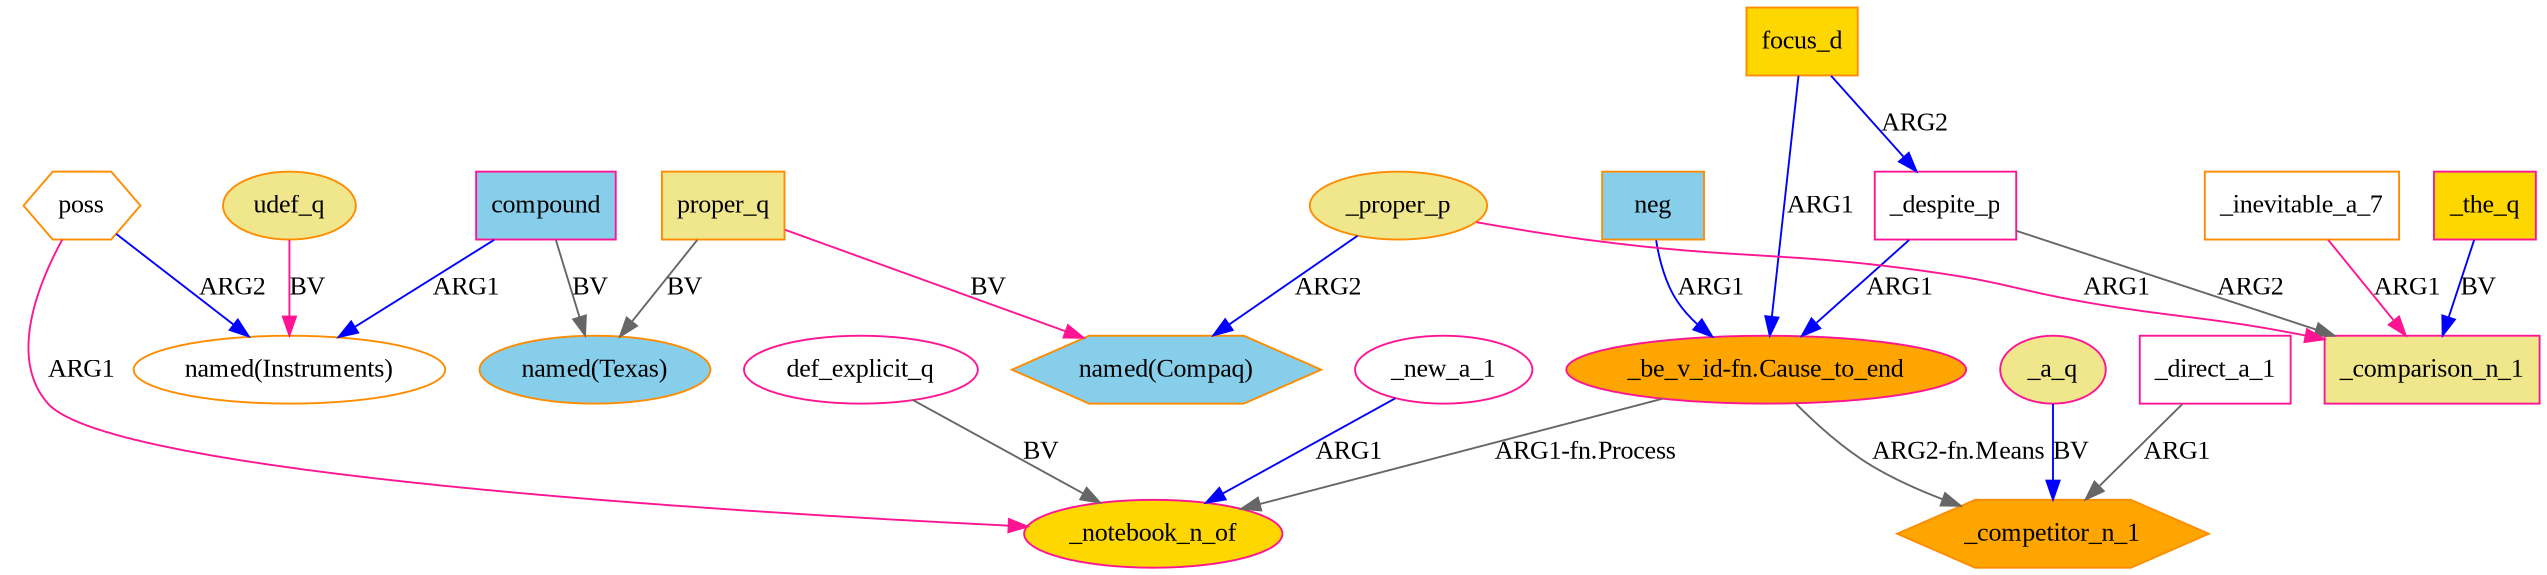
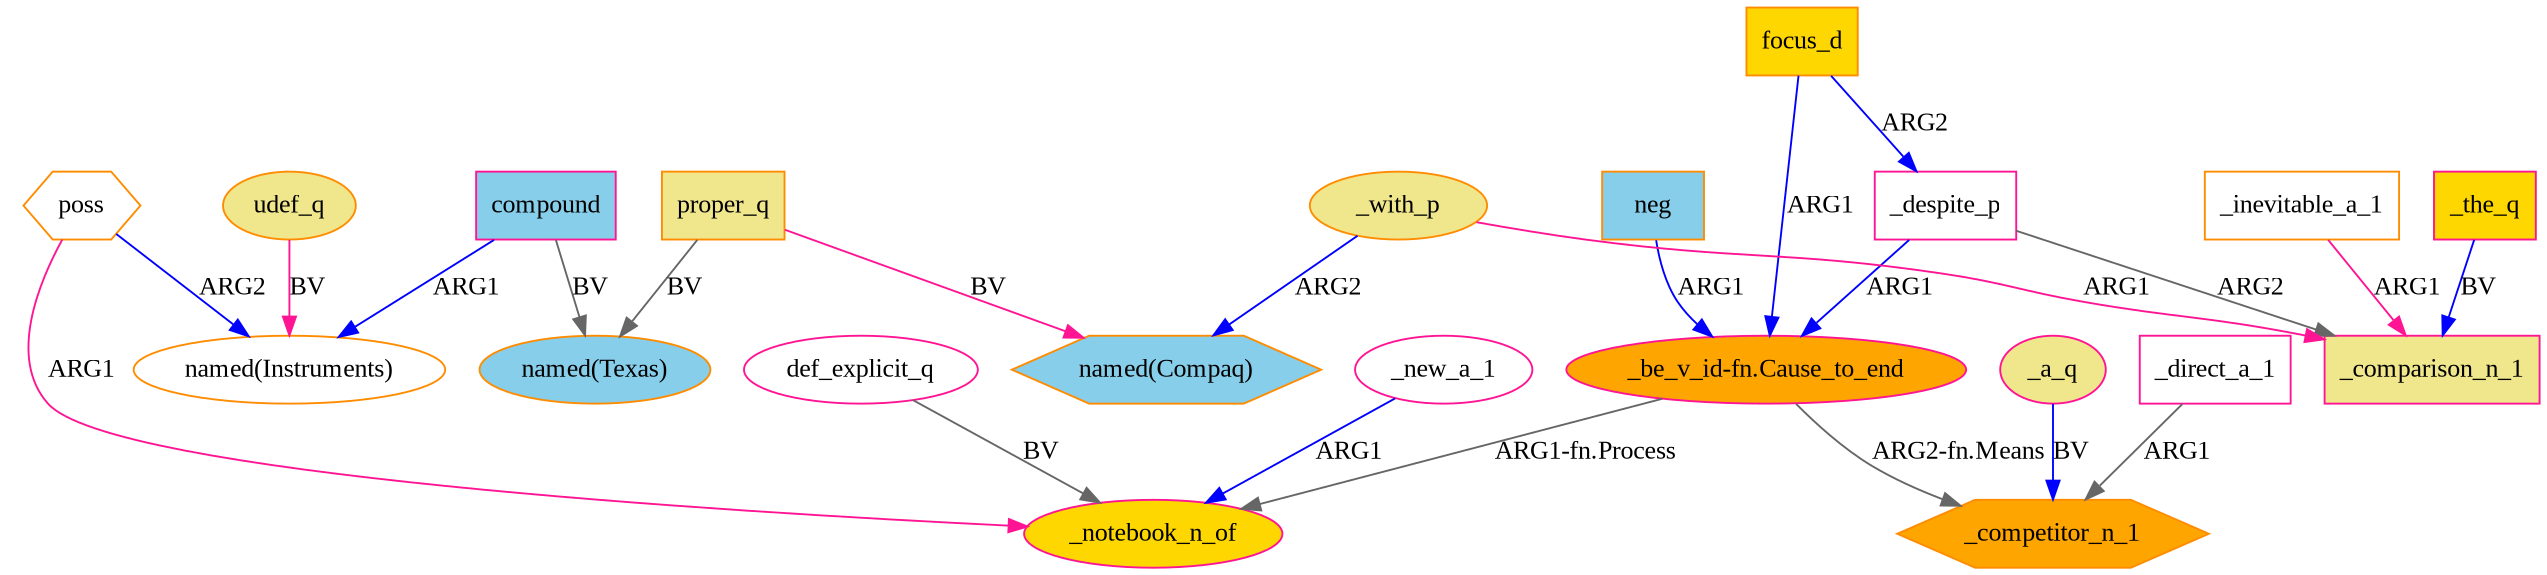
node "_proper_p": label "_proper_p" -> "_with_p"
node "_inevitable_a_7": label "_inevitable_a_7" -> "_inevitable_a_1"
